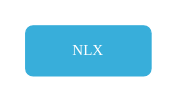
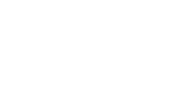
node "NLX": removed
